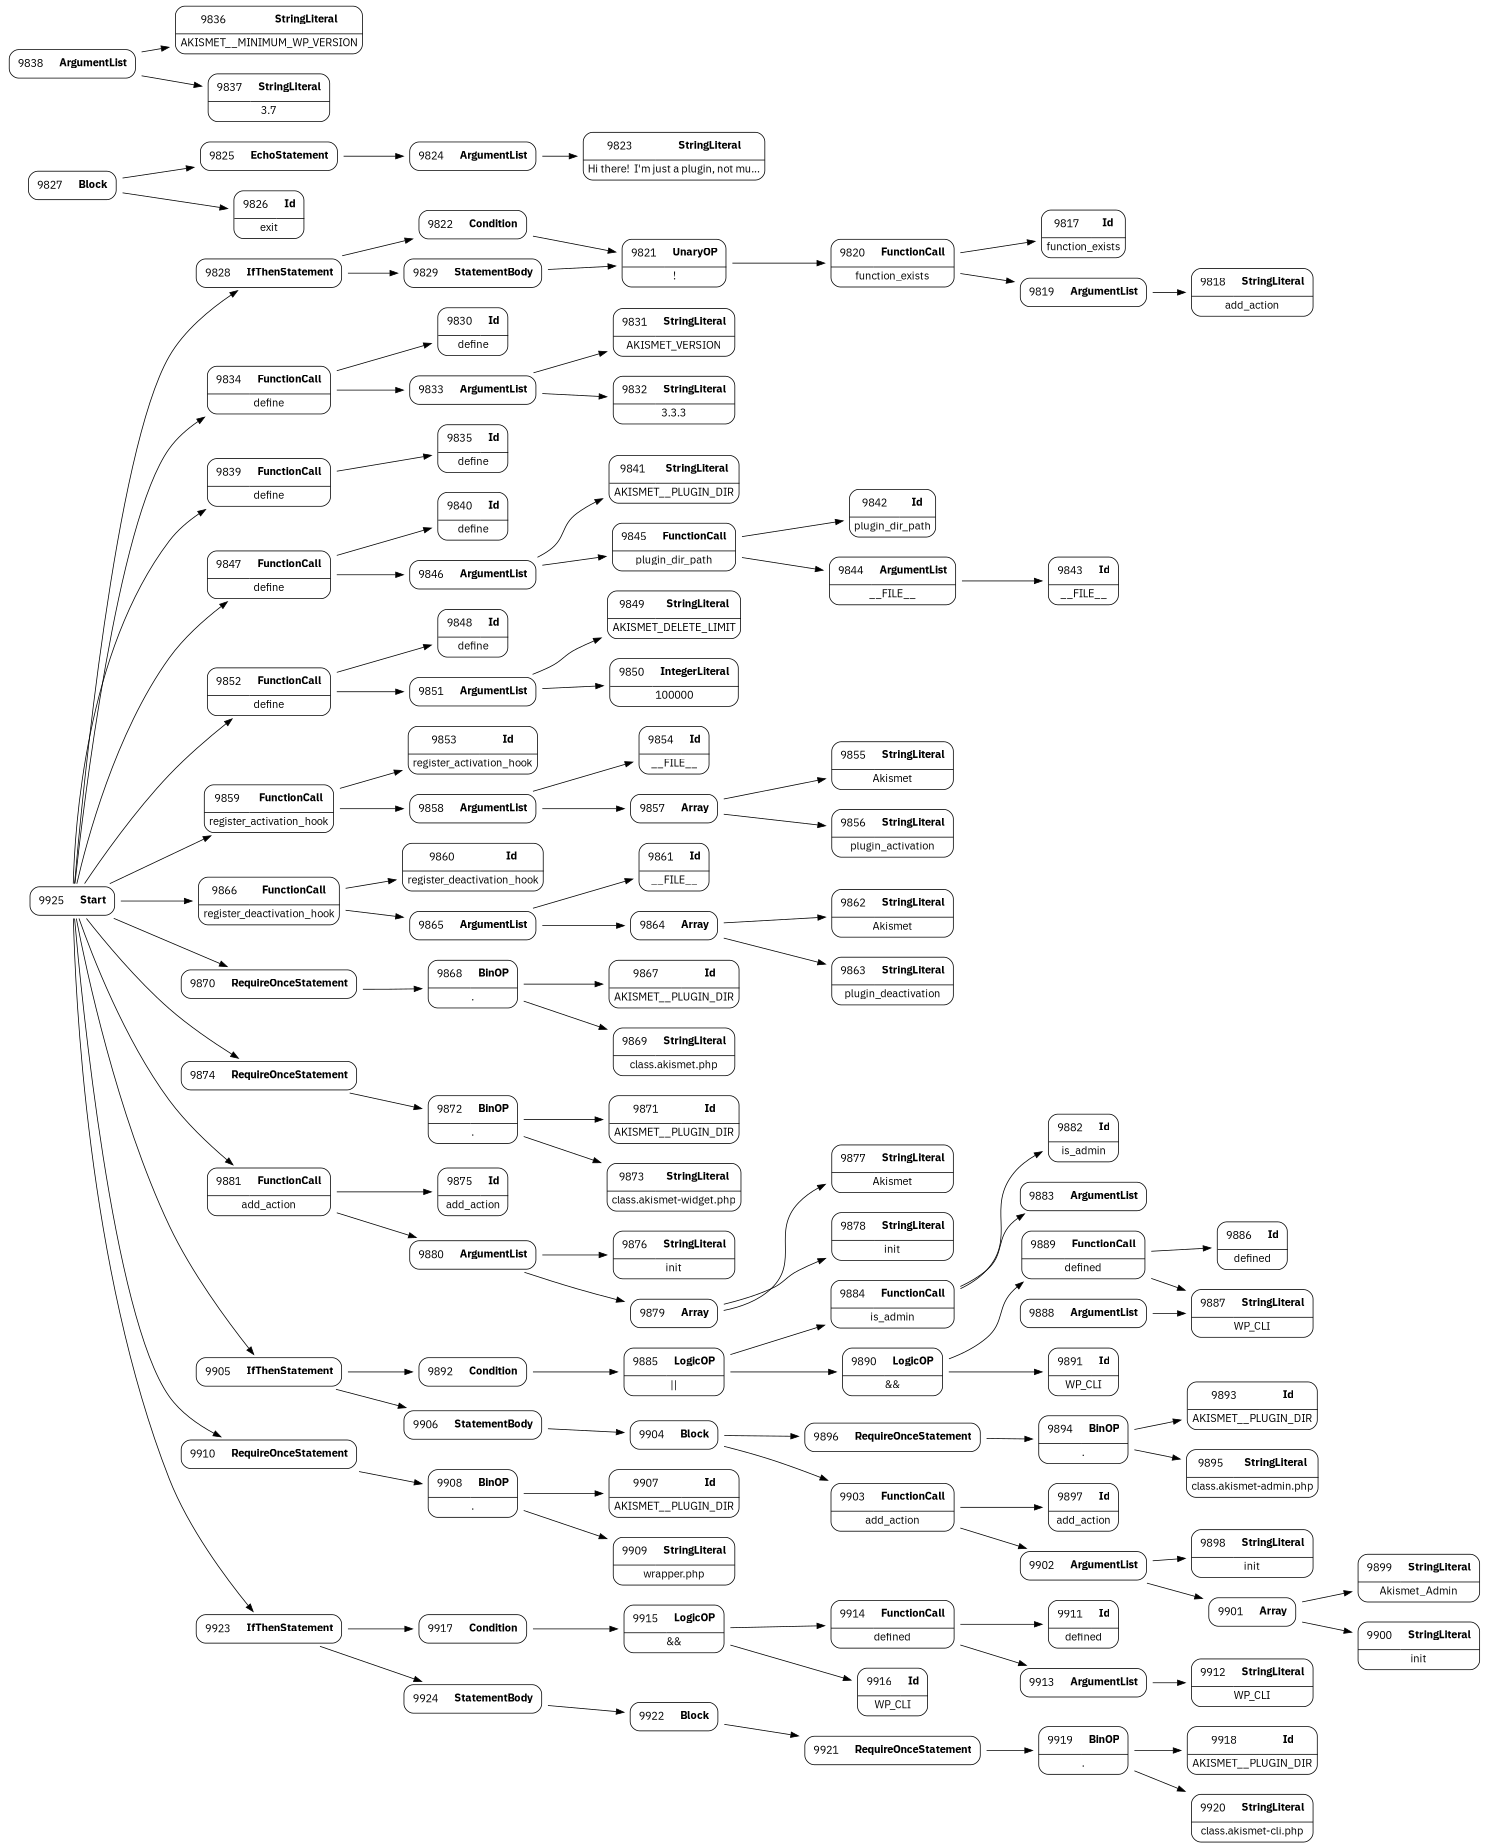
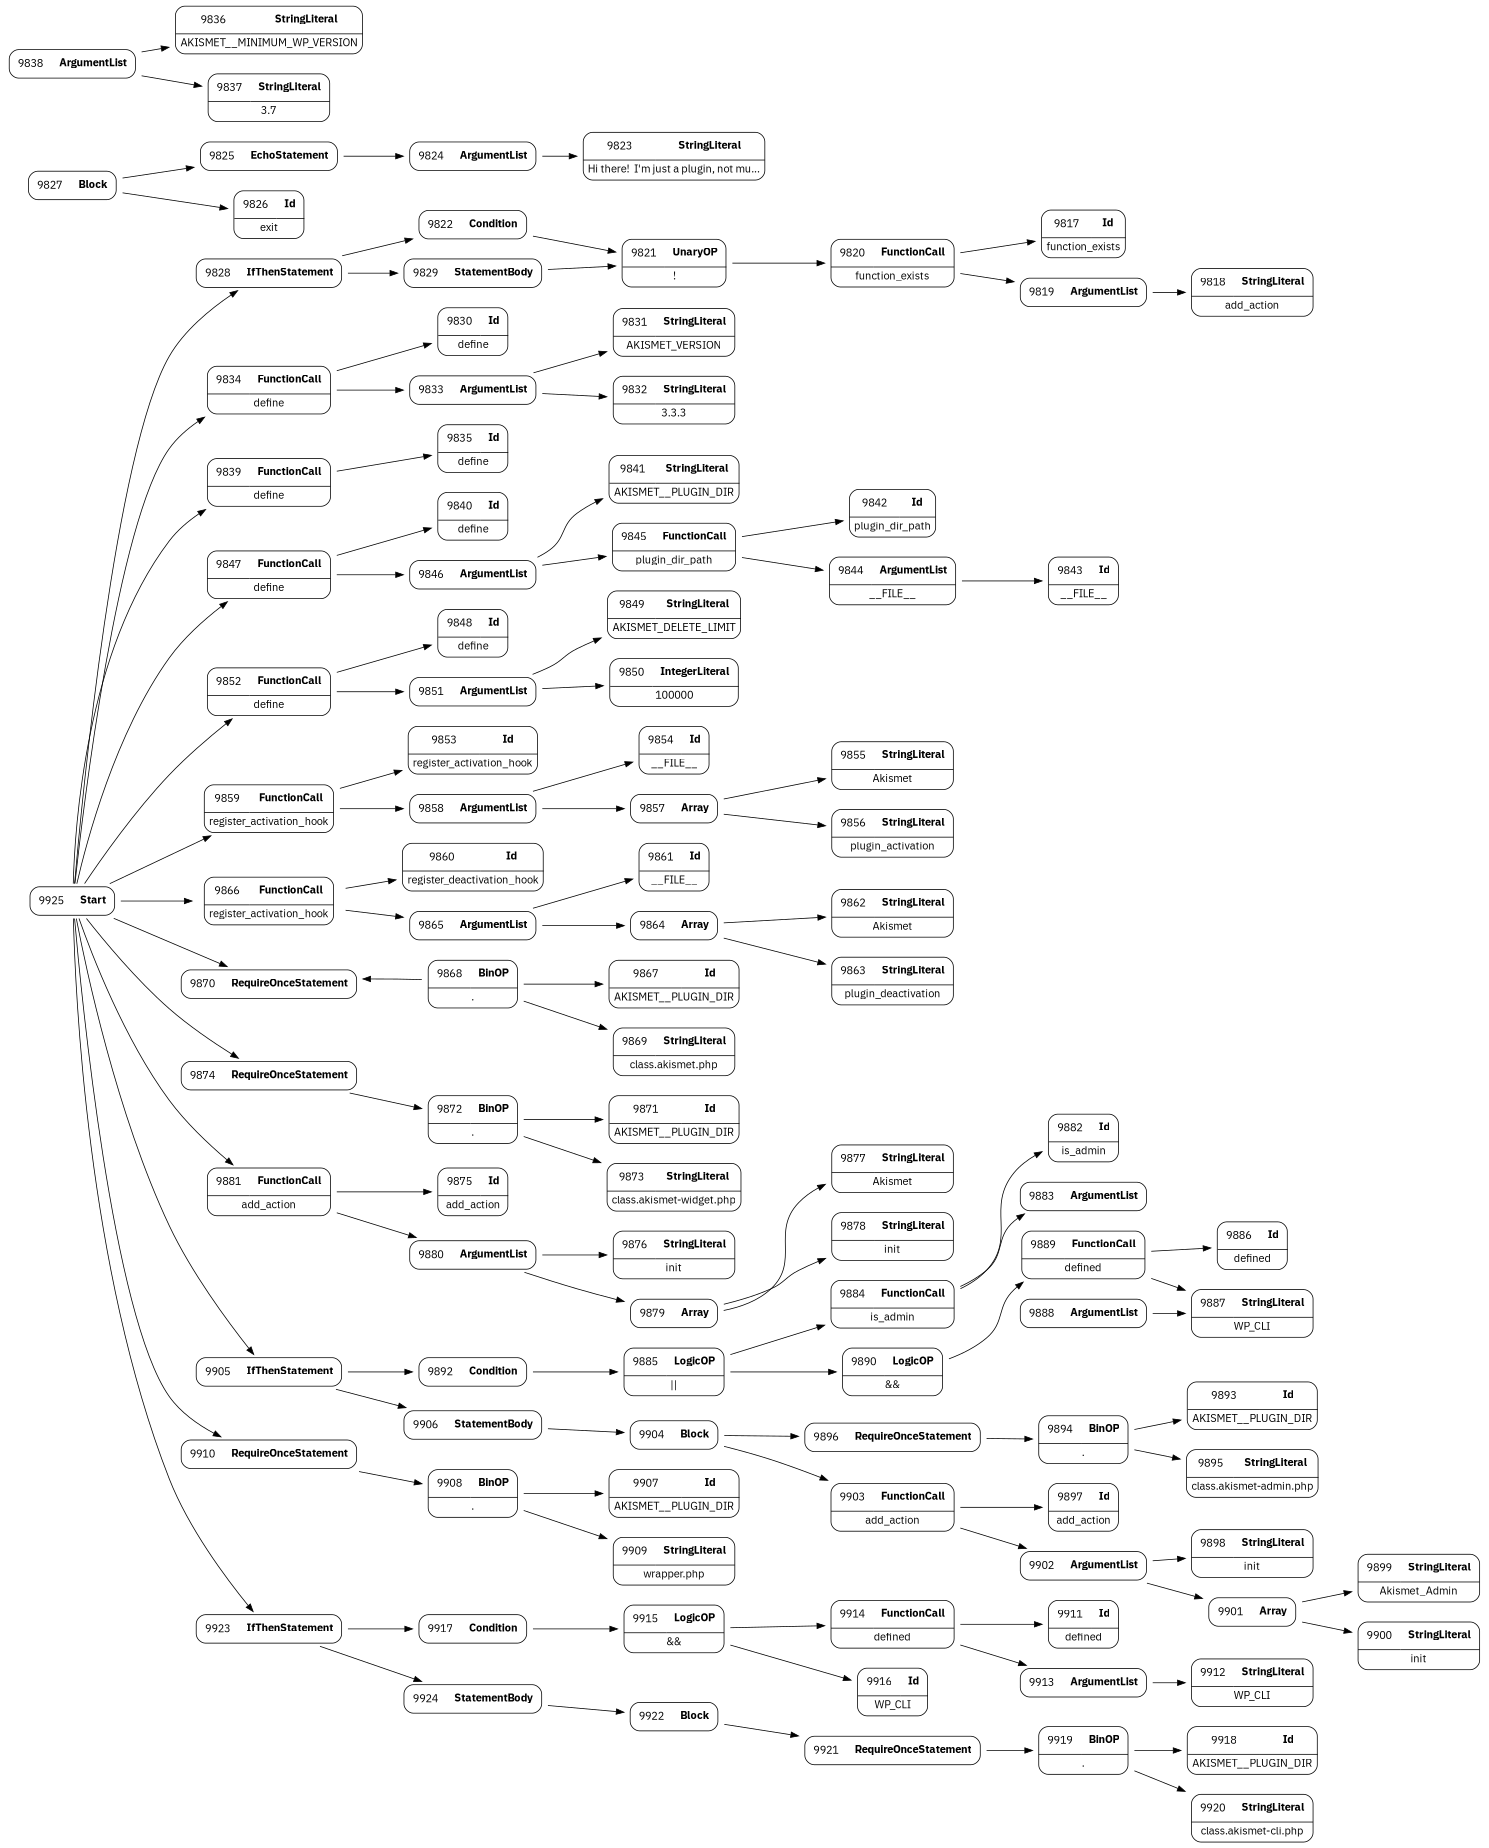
node "9866": text "register_deactivation_hook" -> "register_activation_hook"
edge "9870" -> "9868": reversed
node "9891": removed
